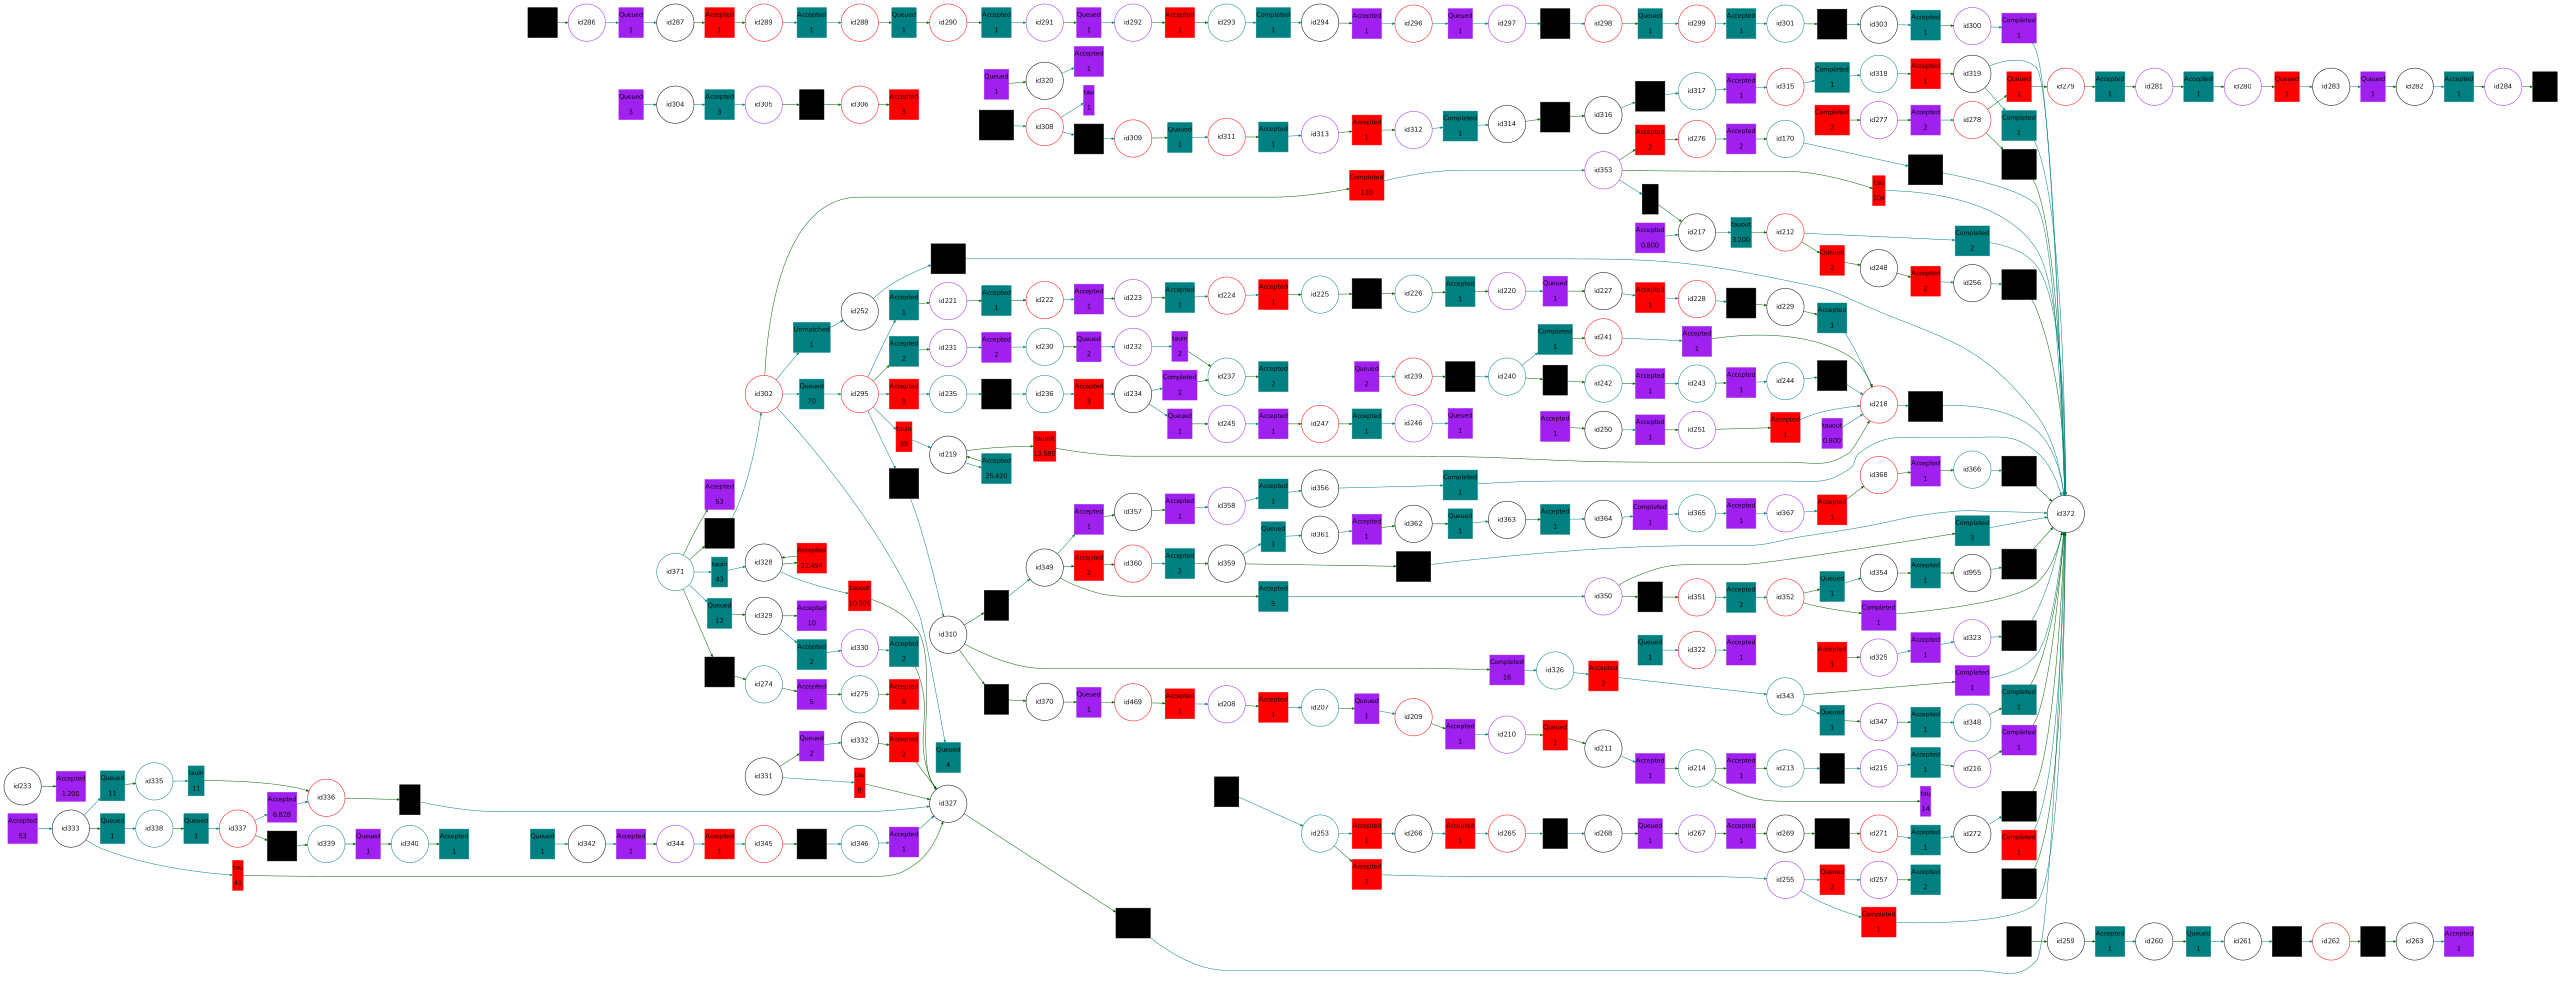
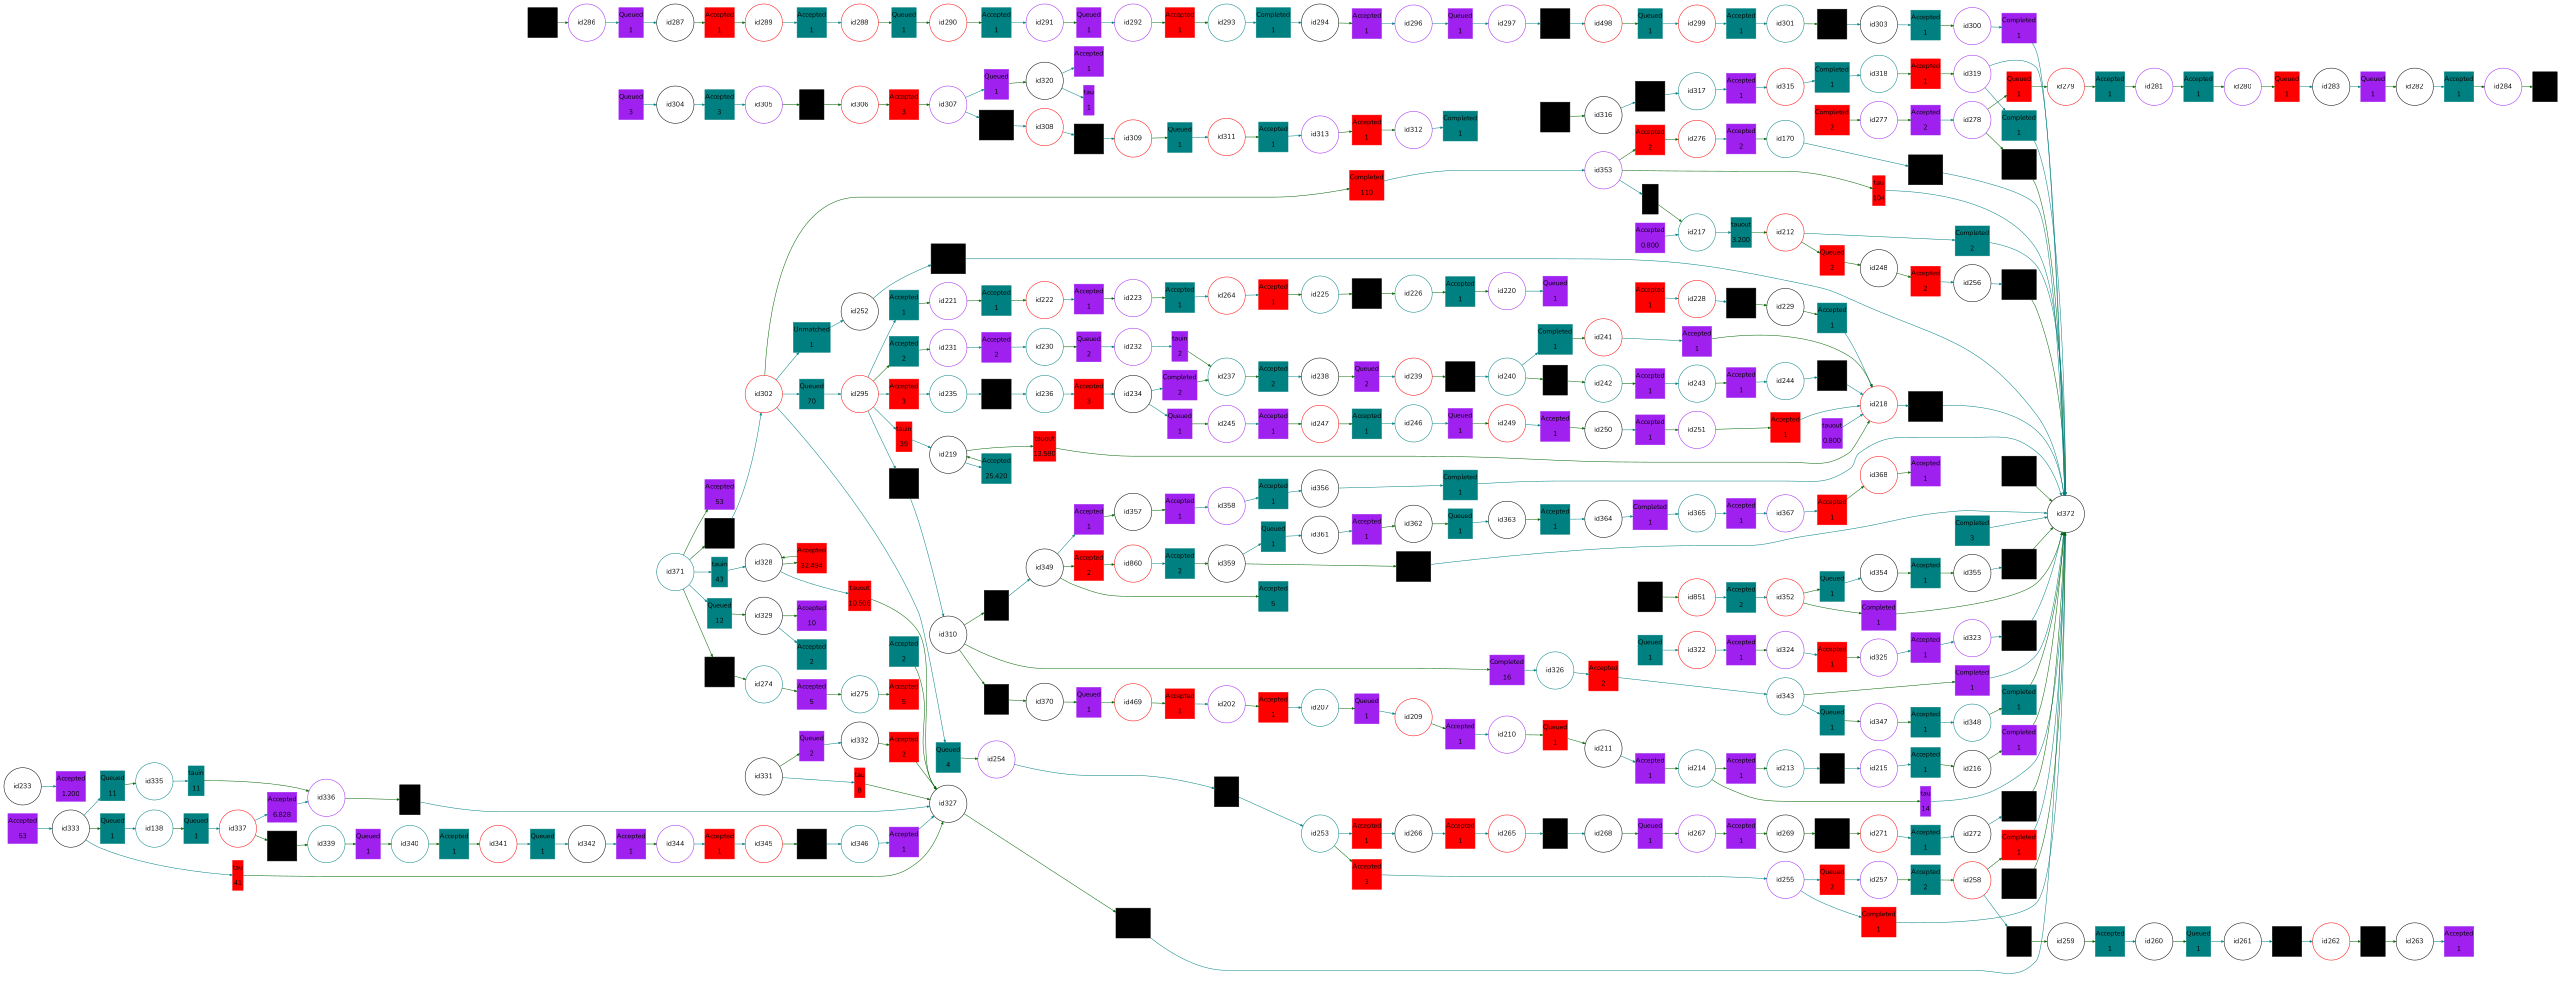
node "id296": color red -> purple
node "id298": label "id298" -> "id498"
node "id319": color black -> purple
node "id307": added
edge "id308" -> "tau 1": now "id320" -> "tau 1"
node "id278": color red -> purple
node "id314": removed
node "id217": color black -> teal
node "id227": removed
node "id224": label "id224" -> "id264"
node "id238": added
node "id246": color purple -> teal
node "id249": added
node "id366": removed
node "id360": label "id360" -> "id860"
node "id955": label "id955" -> "id355"
node "id350": removed
node "id351": label "id351" -> "id851"
node "id330": removed
node "id324": added
node "id208": label "id208" -> "id202"
edge "tau 14" -> "id372": added
node "id254": added
node "id216": color purple -> black
edge "id233" -> "Accepted 1.200": color darkgreen -> teal
node "id336": color red -> purple
node "id338": label "id338" -> "id138"
node "id341": added
node "id258": added
